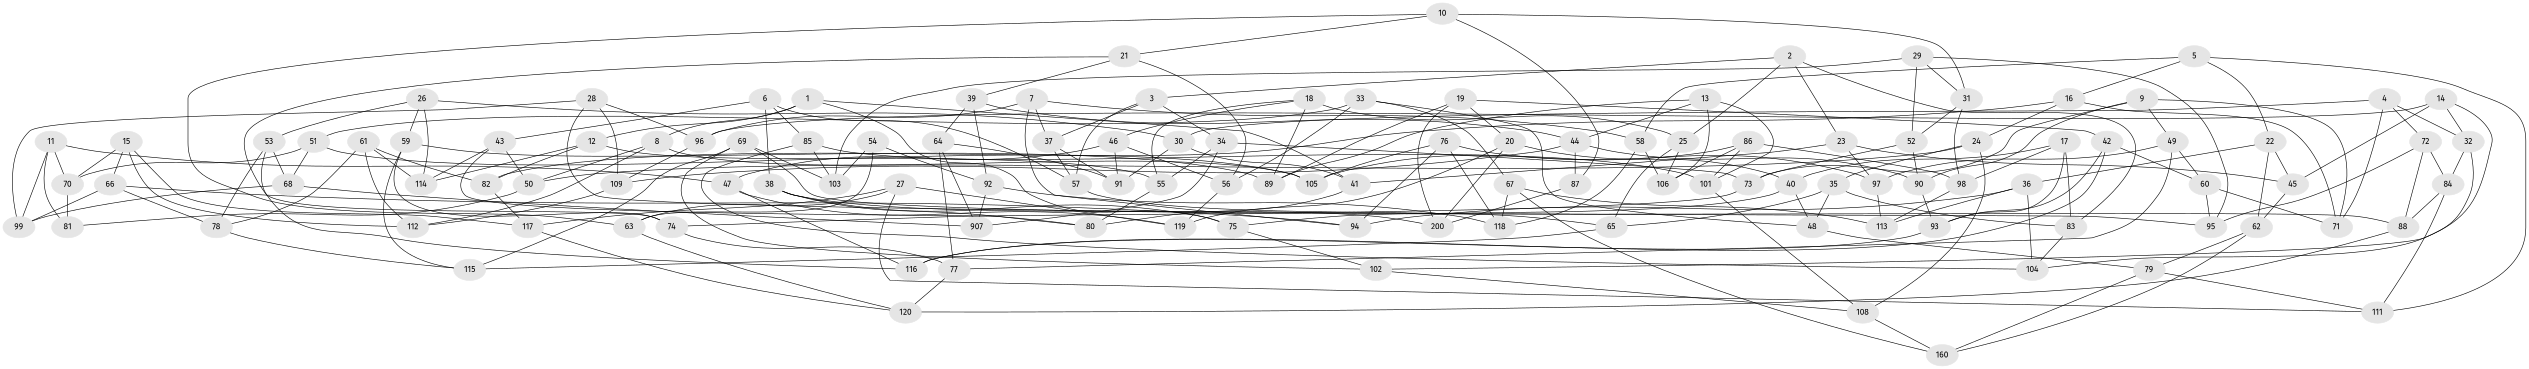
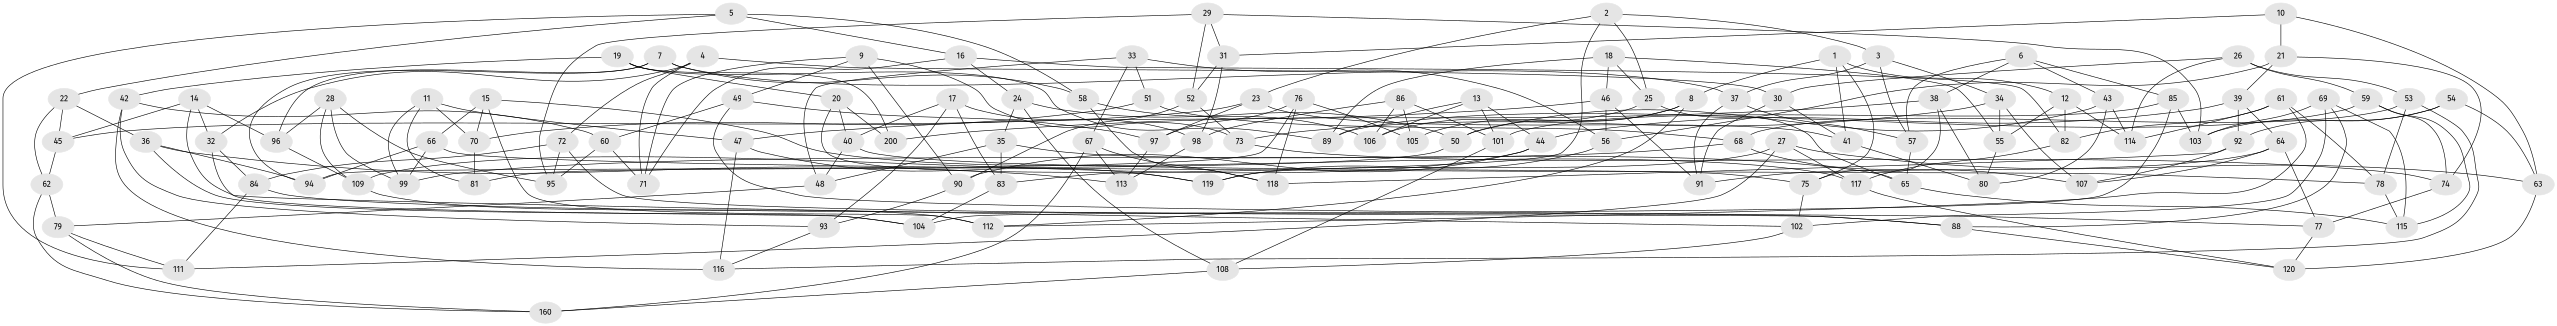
edge "51" -- "105": removed
node "87": removed
node "907": label "907" -> "107"
